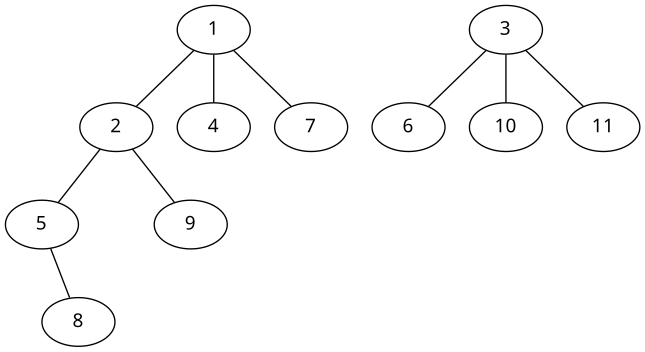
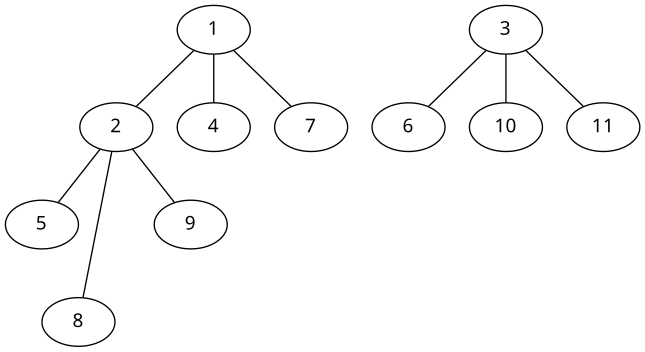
edge "5" -- "8": now "2" -- "8"
